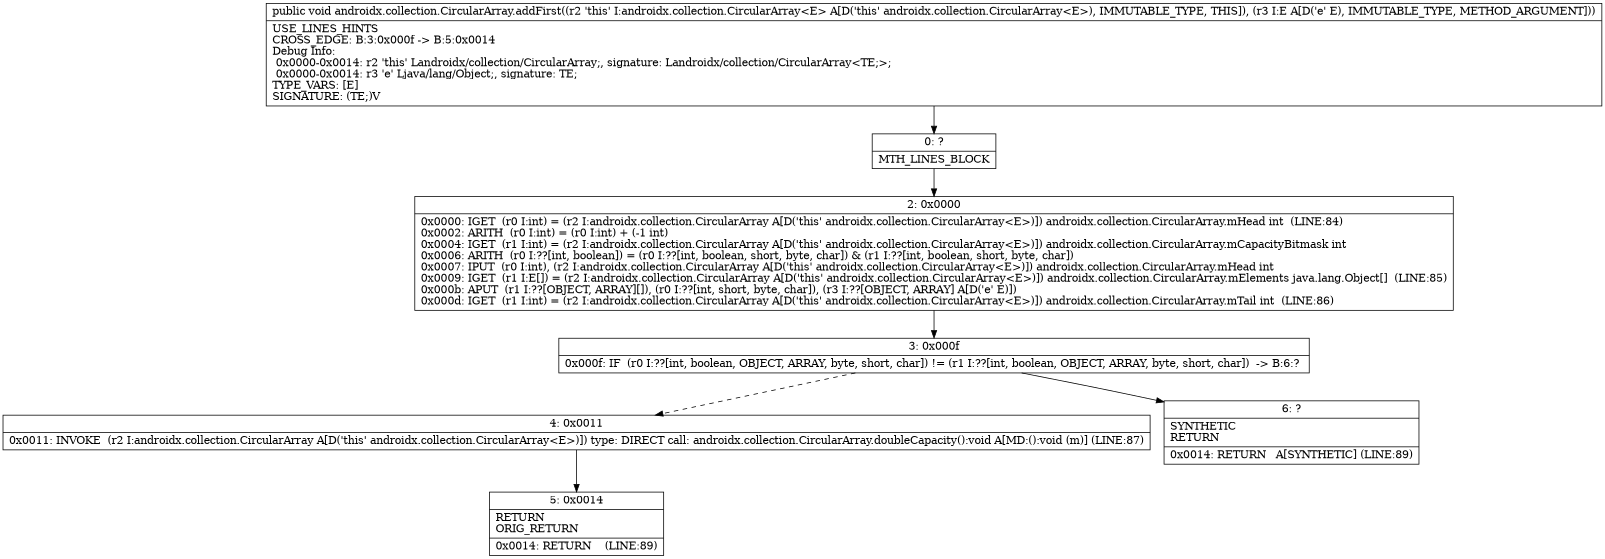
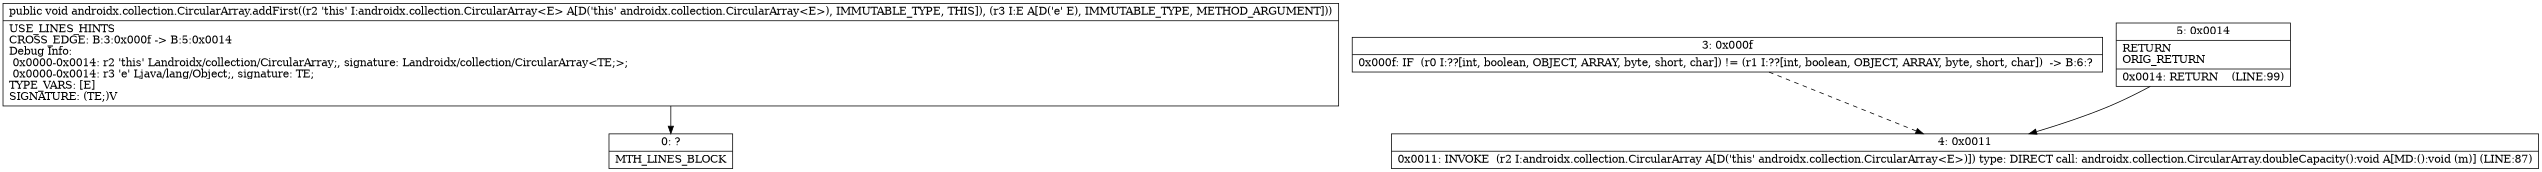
node "2: 0x0000": removed
node "6: ?": removed
edge "4: 0x0011" -> "5: 0x0014": reversed
node "5: 0x0014": text "0x0014: RETURN    (LINE:89)" -> "0x0014: RETURN    (LINE:99)"
